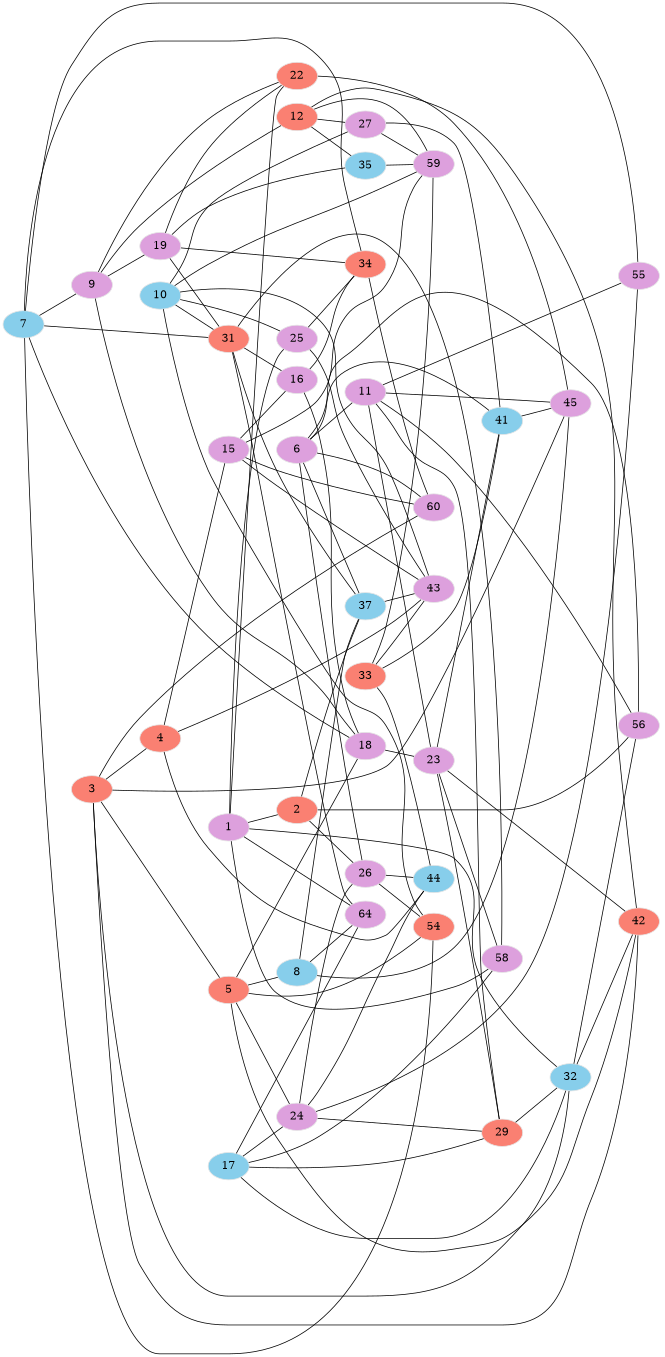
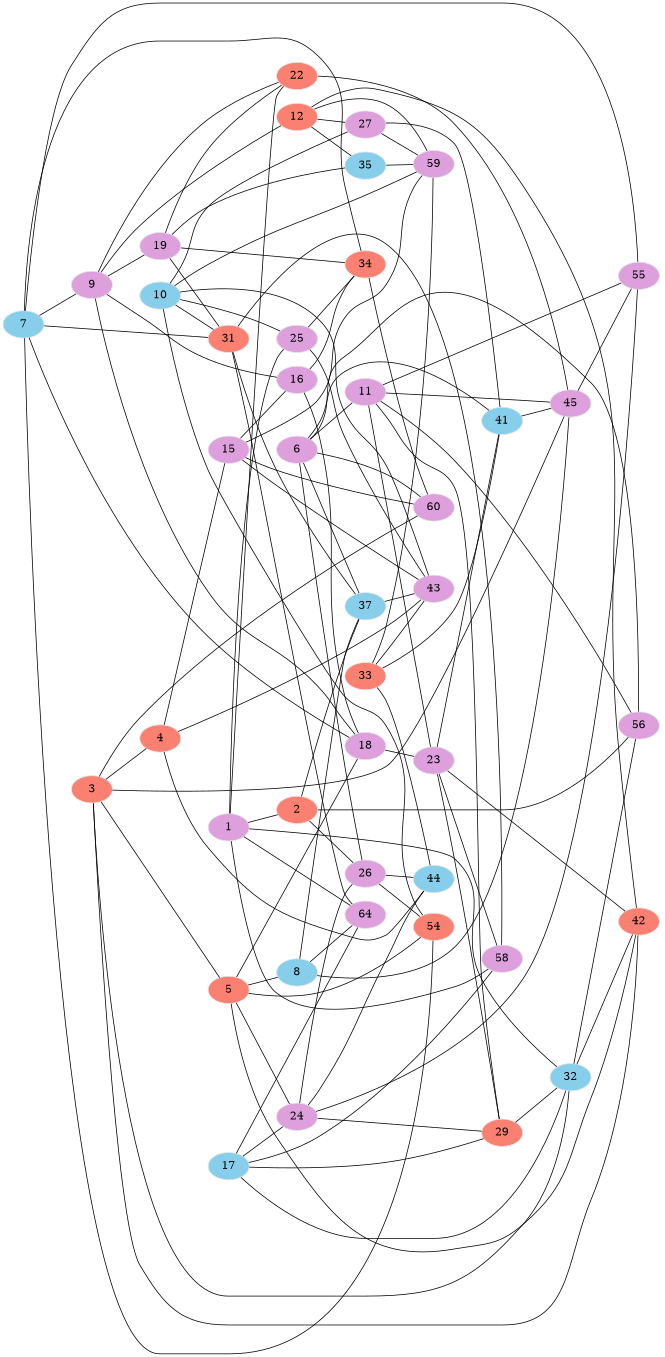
edge "55" -- "45": added
edge "31" -- "16": now "9" -- "16"
